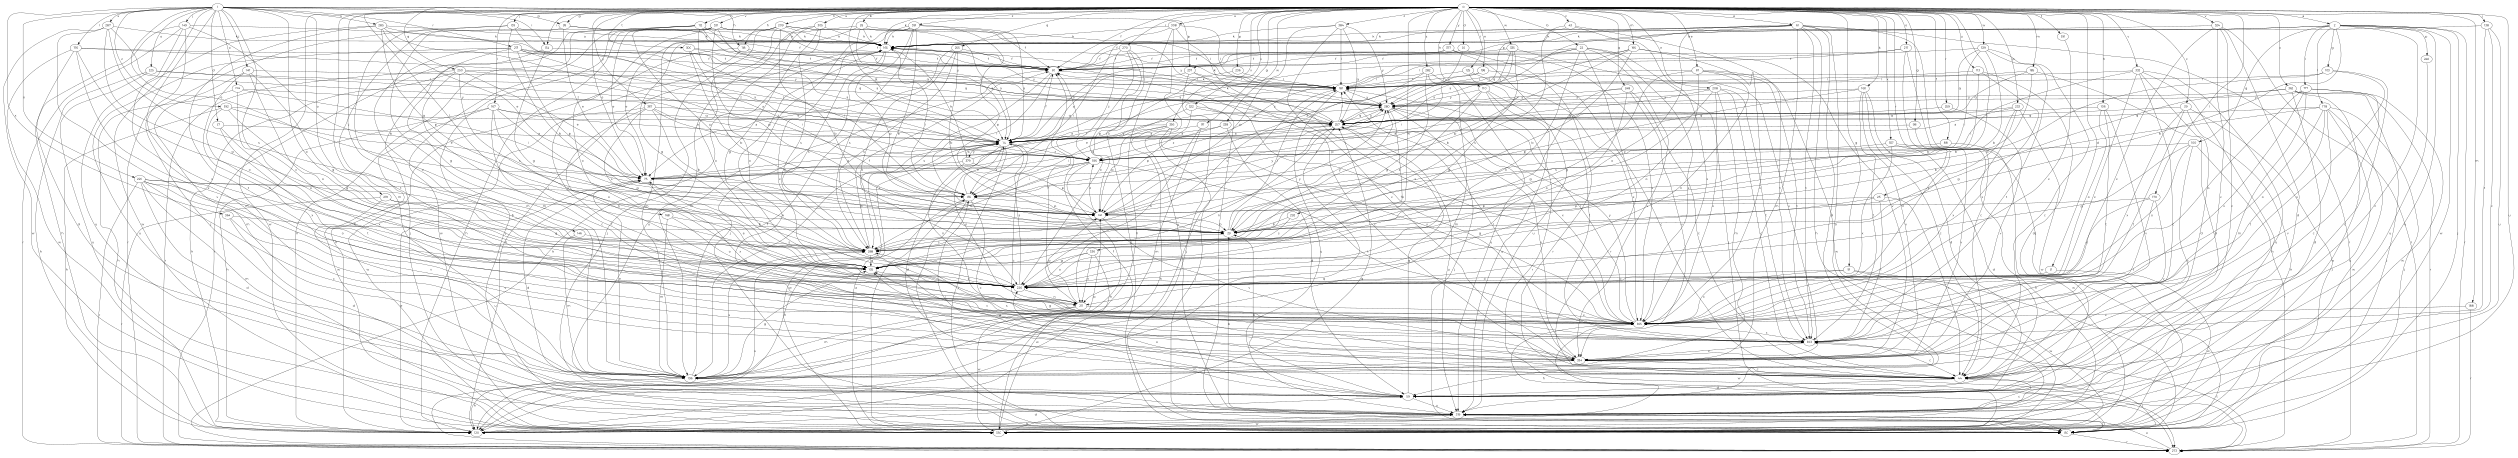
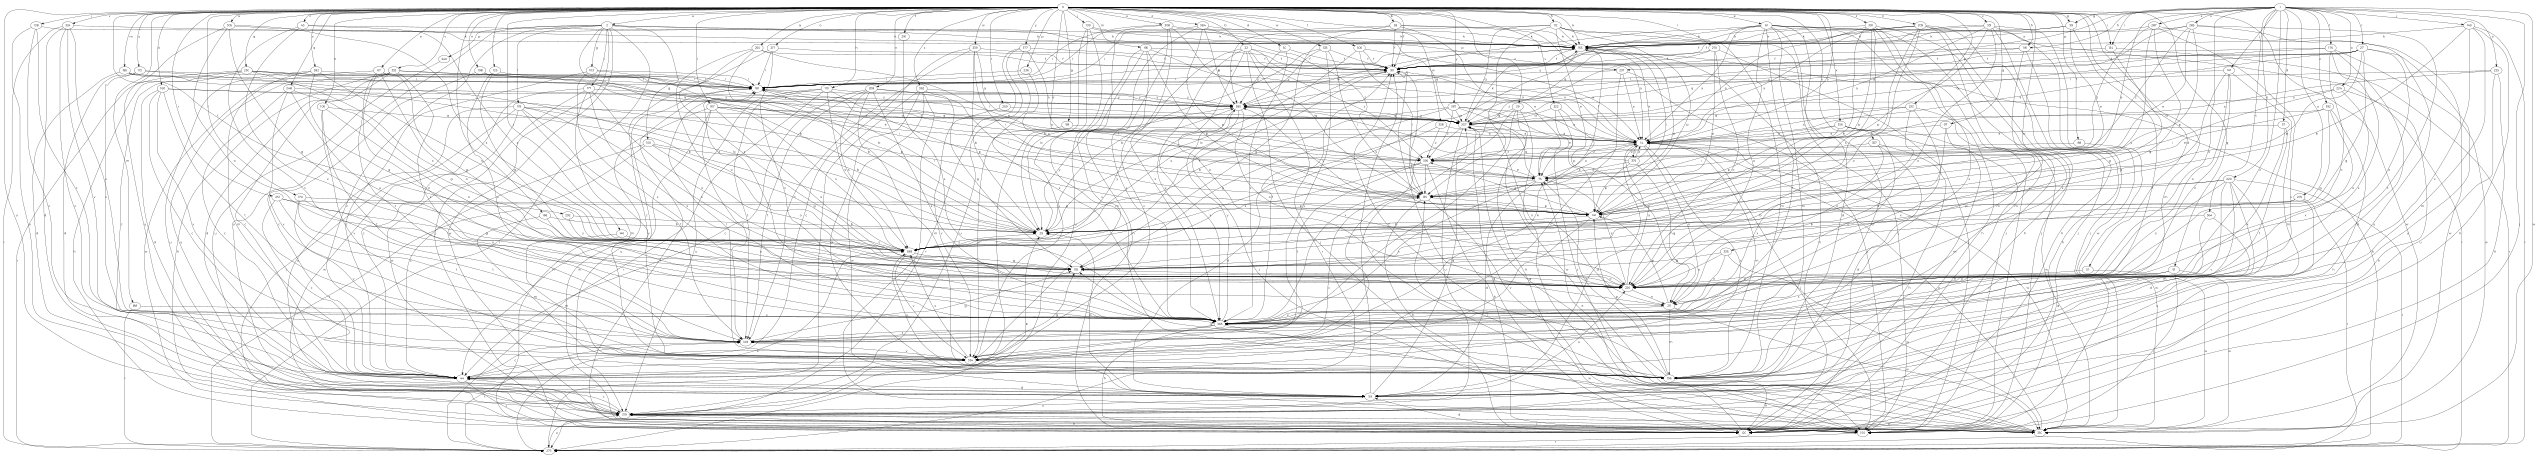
edge "377" -> "365": added, label "x"
